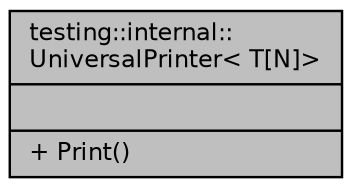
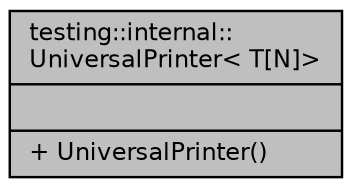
node "testing::internal::": text "+ Print()" -> "+ UniversalPrinter()"
